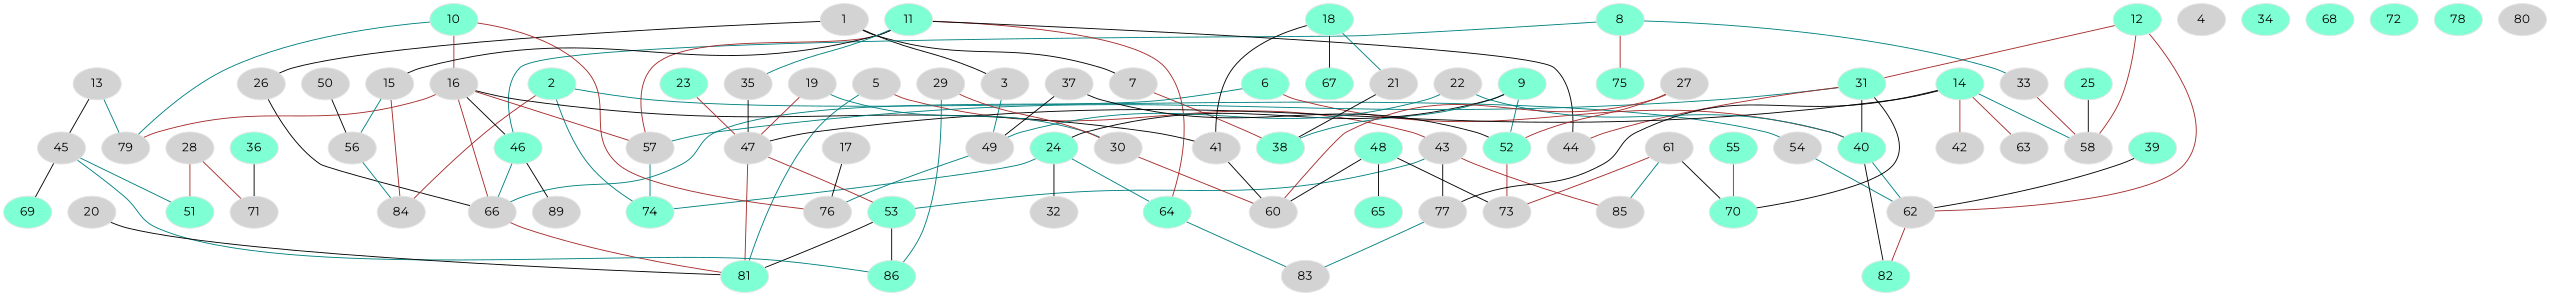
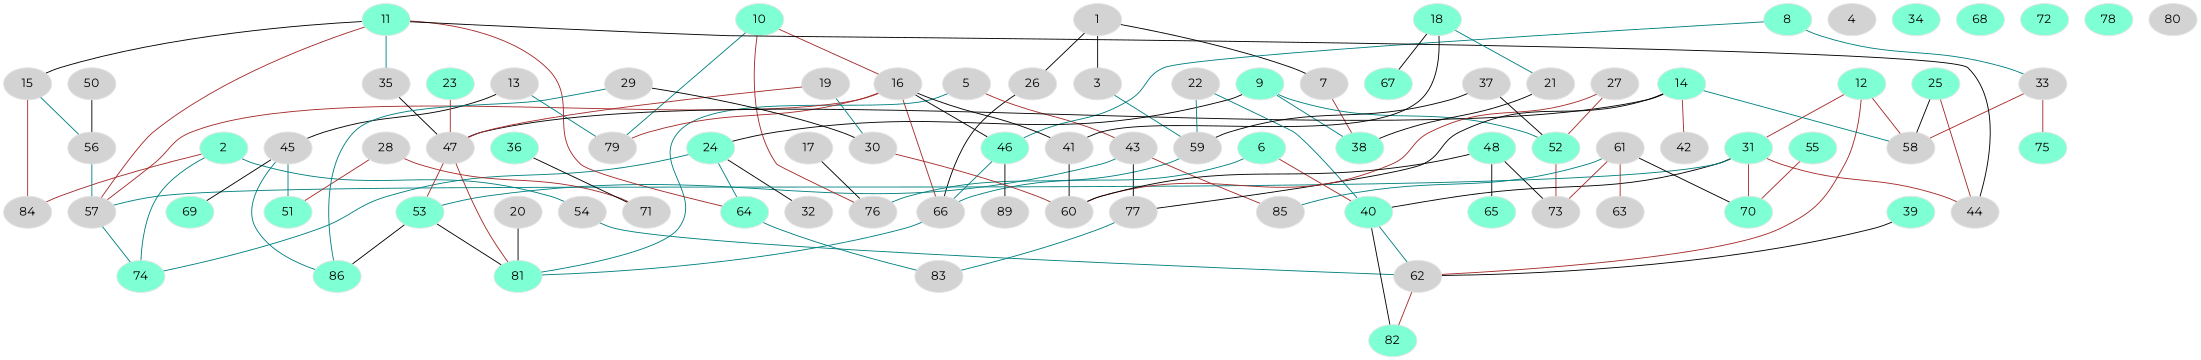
edge "8" -- "75": now "33" -- "75"
edge "29" -- "30": color brown -> black
edge "14" -- "63": now "61" -- "63"
node "49": label "49" -> "59"
edge "25" -- "44": added
edge "56" -- "84": now "56" -- "57"
edge "31" -- "70": color black -> brown
edge "66" -- "81": color brown -> teal
